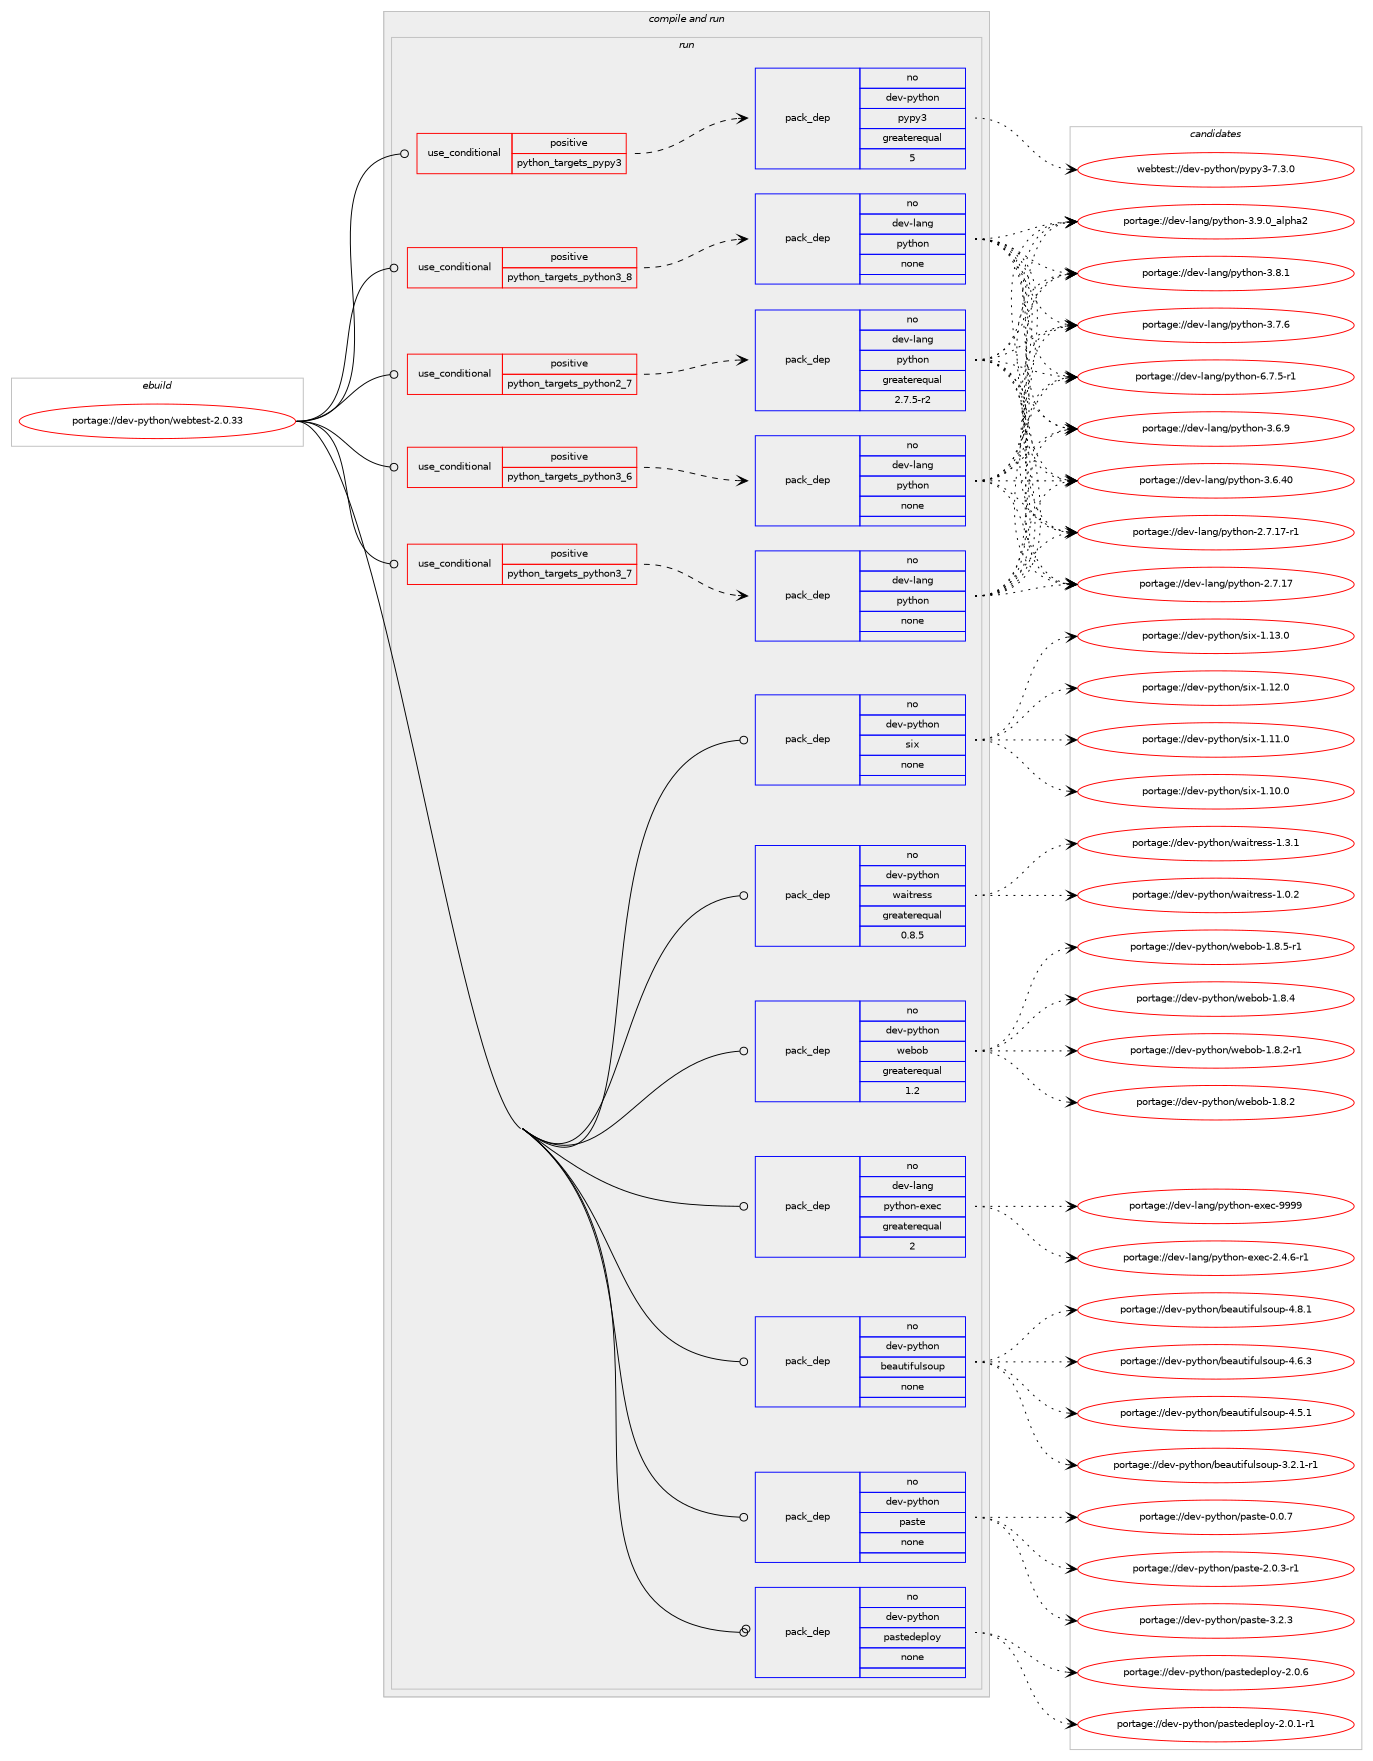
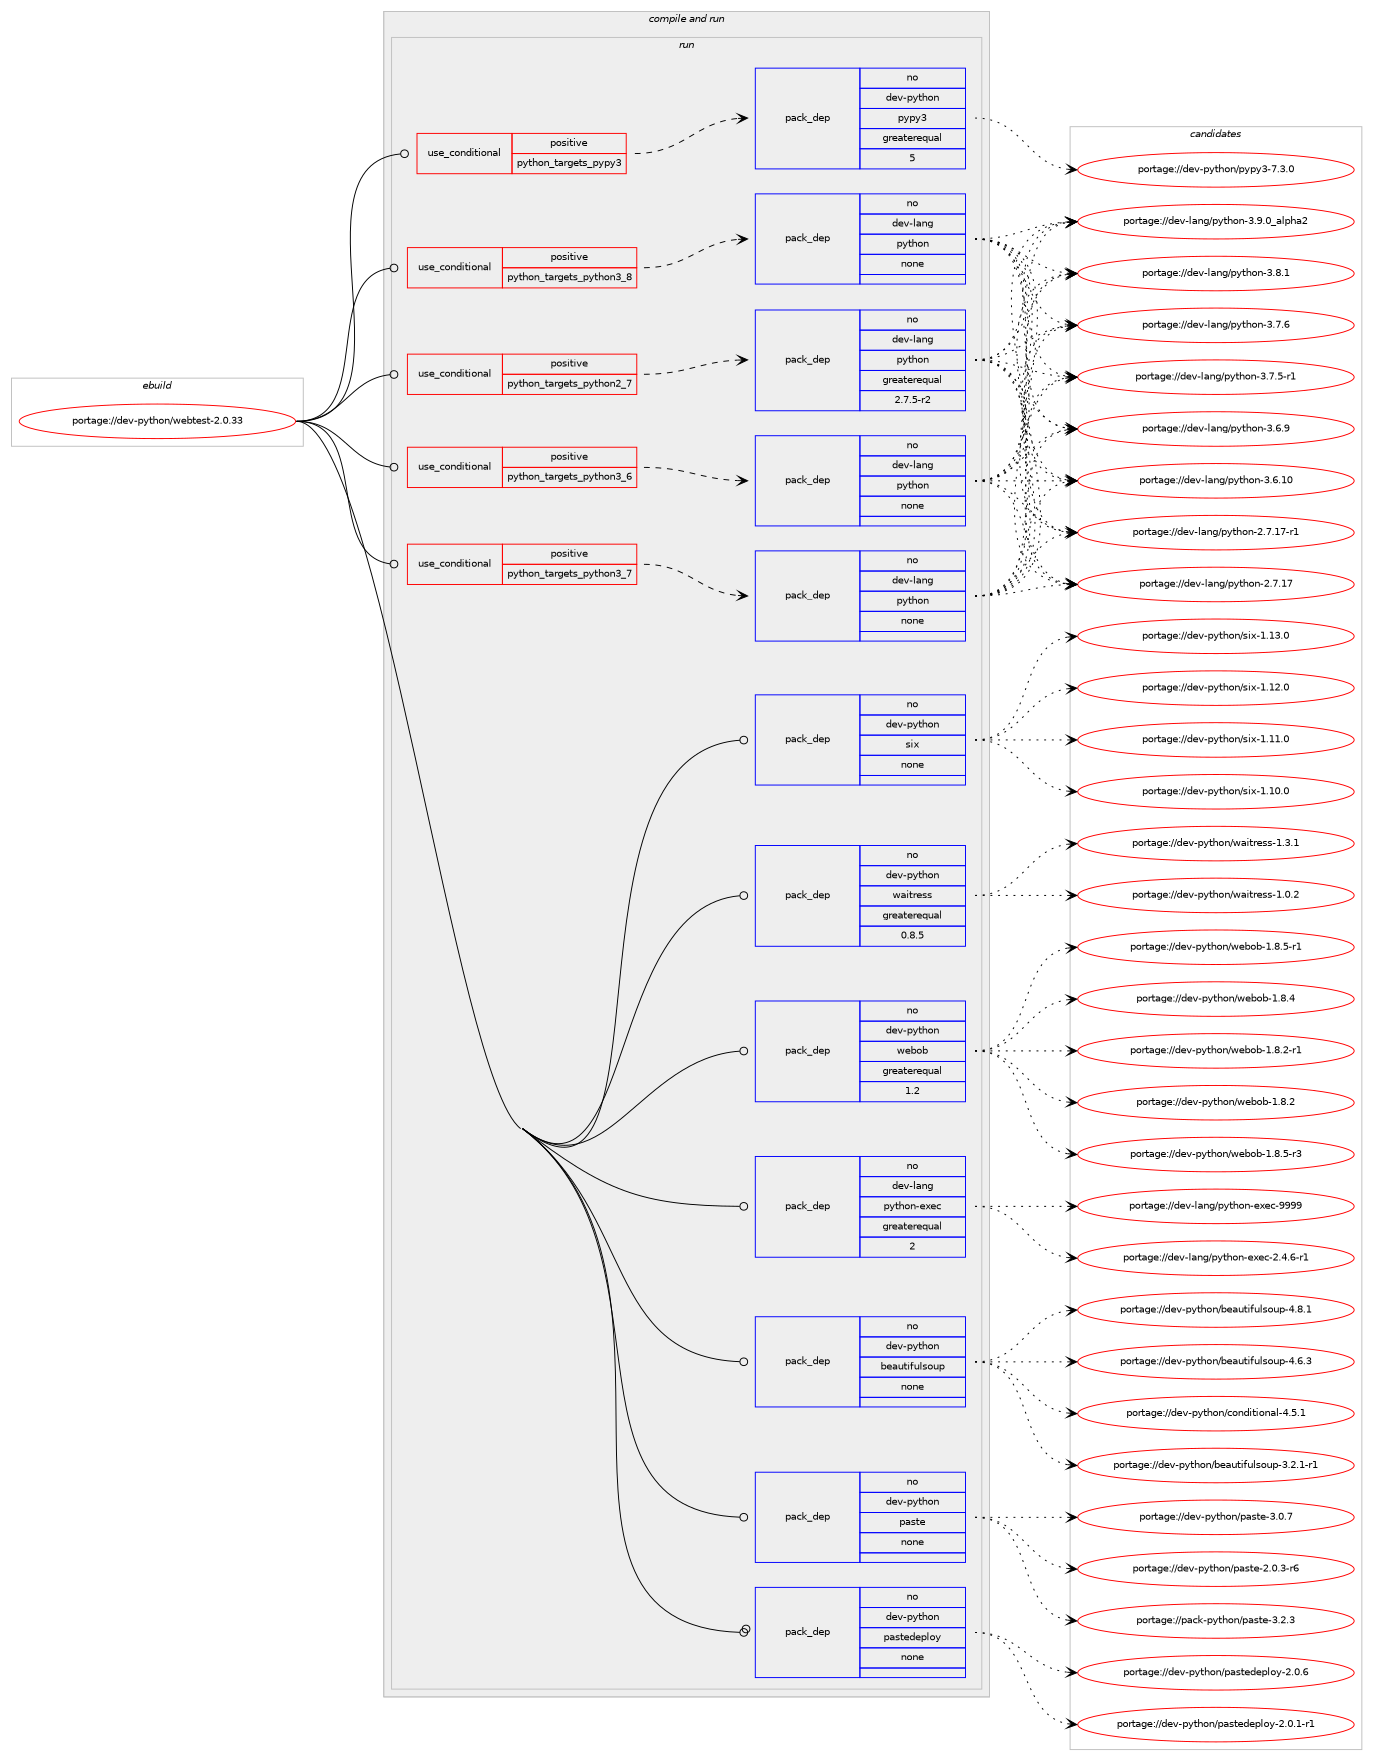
node "webtest://dev-python/pypy3-7.3.0": label "webtest://dev-python/pypy3-7.3.0" -> "portage://dev-python/pypy3-7.3.0"
node "portage://dev-lang/python-6.7.5-r1": label "portage://dev-lang/python-6.7.5-r1" -> "portage://dev-lang/python-3.7.5-r1"
node "portage://dev-lang/python-3.6.40": label "portage://dev-lang/python-3.6.40" -> "portage://dev-lang/python-3.6.10"
node "portage://dev-python/webob-1.8.5-r3": added
node "portage://dev-python/beautifulsoup-4.5.1": label "portage://dev-python/beautifulsoup-4.5.1" -> "portage://dev-python/conditional-4.5.1"
node "portage://dev-python/paste-0.0.7": label "portage://dev-python/paste-0.0.7" -> "portage://dev-python/paste-3.0.7"
node "portage://dev-python/paste-2.0.3-r1": label "portage://dev-python/paste-2.0.3-r1" -> "portage://dev-python/paste-2.0.3-r6"
node "portage://dev-python/paste-3.2.3": label "portage://dev-python/paste-3.2.3" -> "portage://pack-python/paste-3.2.3"
